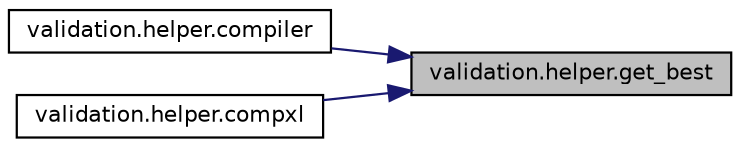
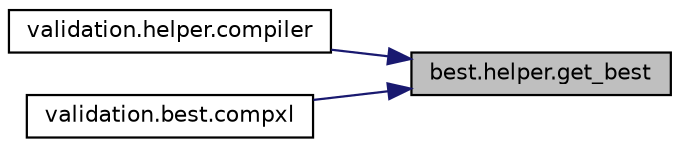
node "validation.helper.get_best": label "validation.helper.get_best" -> "best.helper.get_best"
node "validation.helper.compxl": label "validation.helper.compxl" -> "validation.best.compxl"
